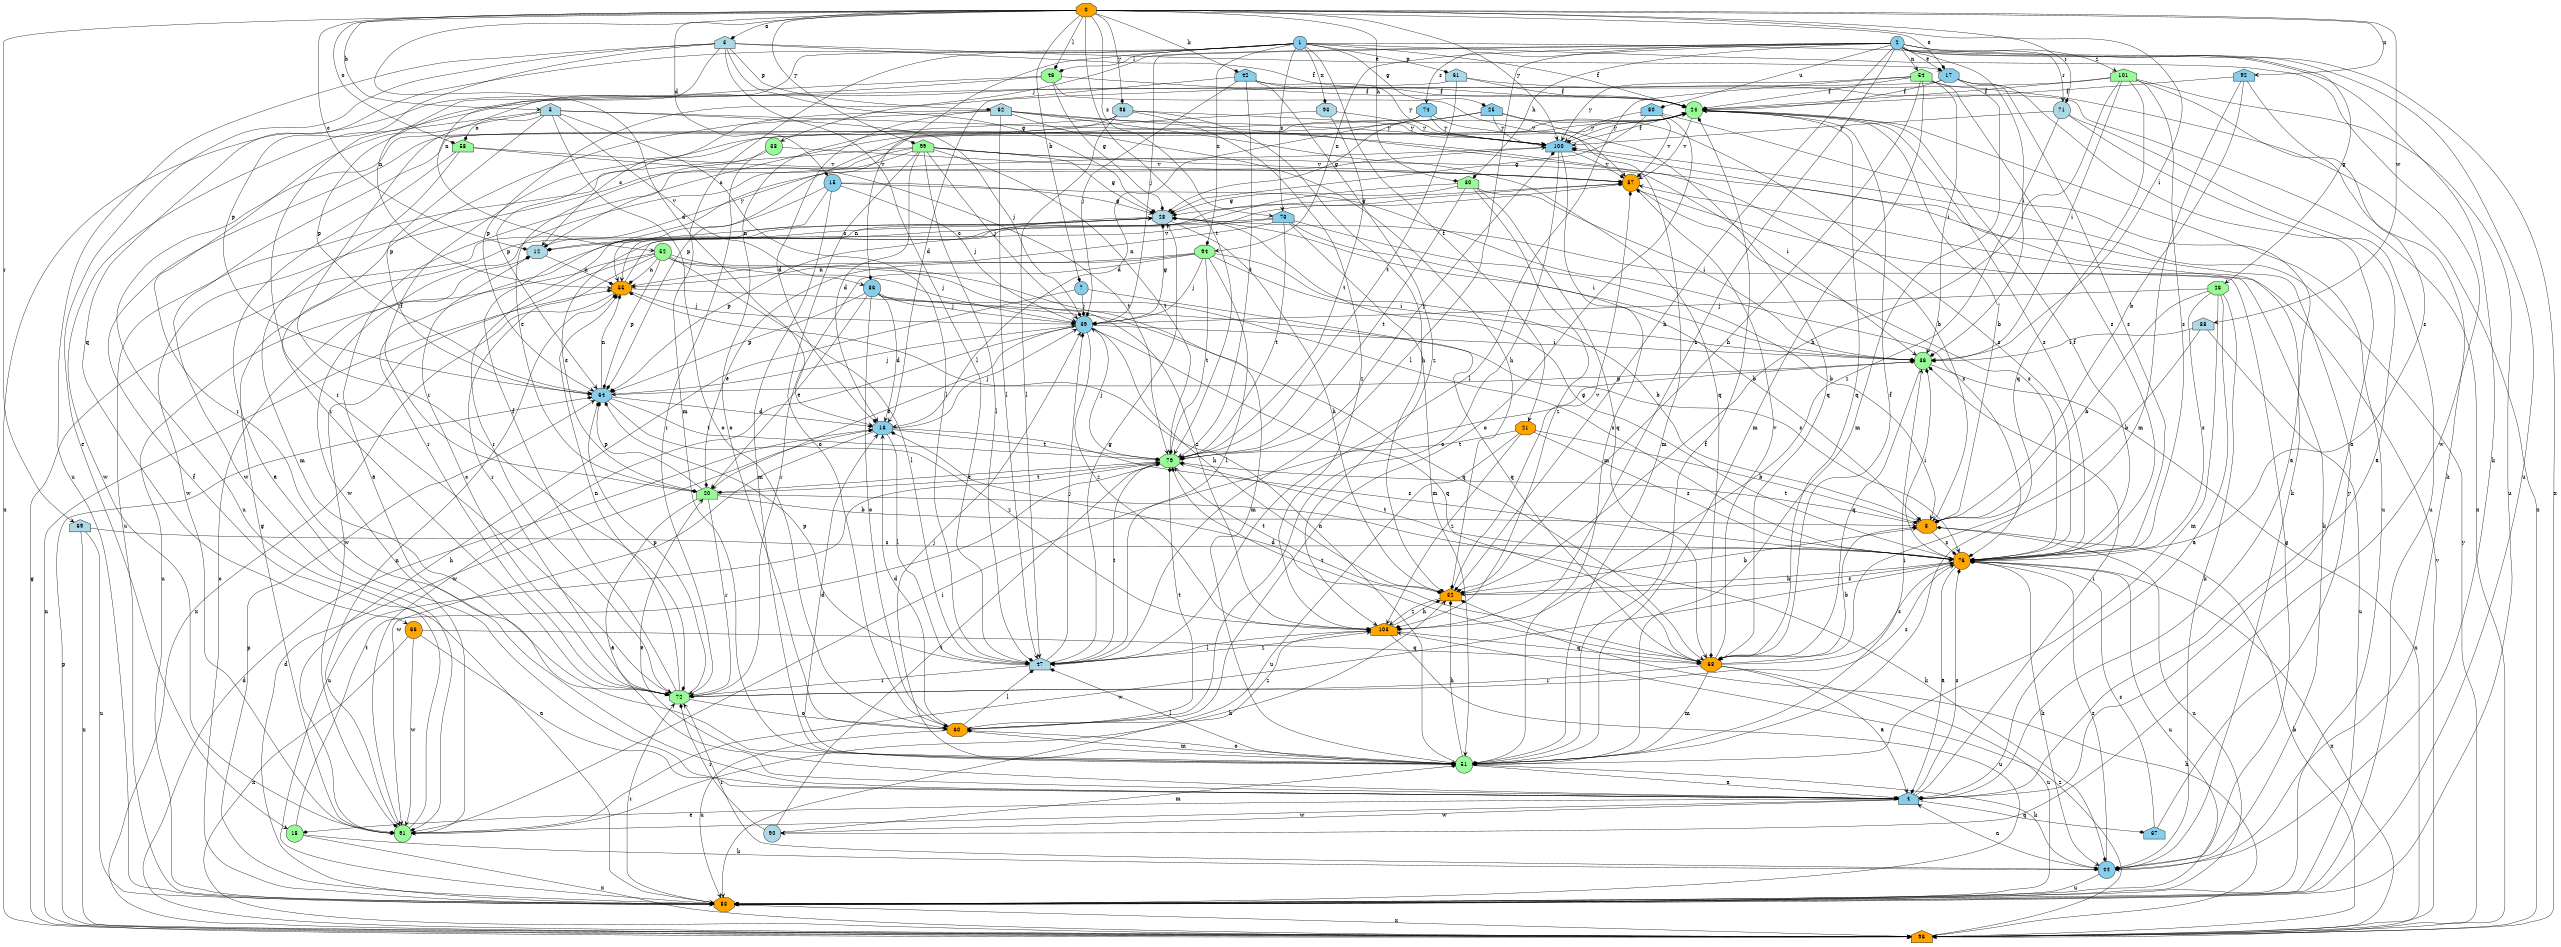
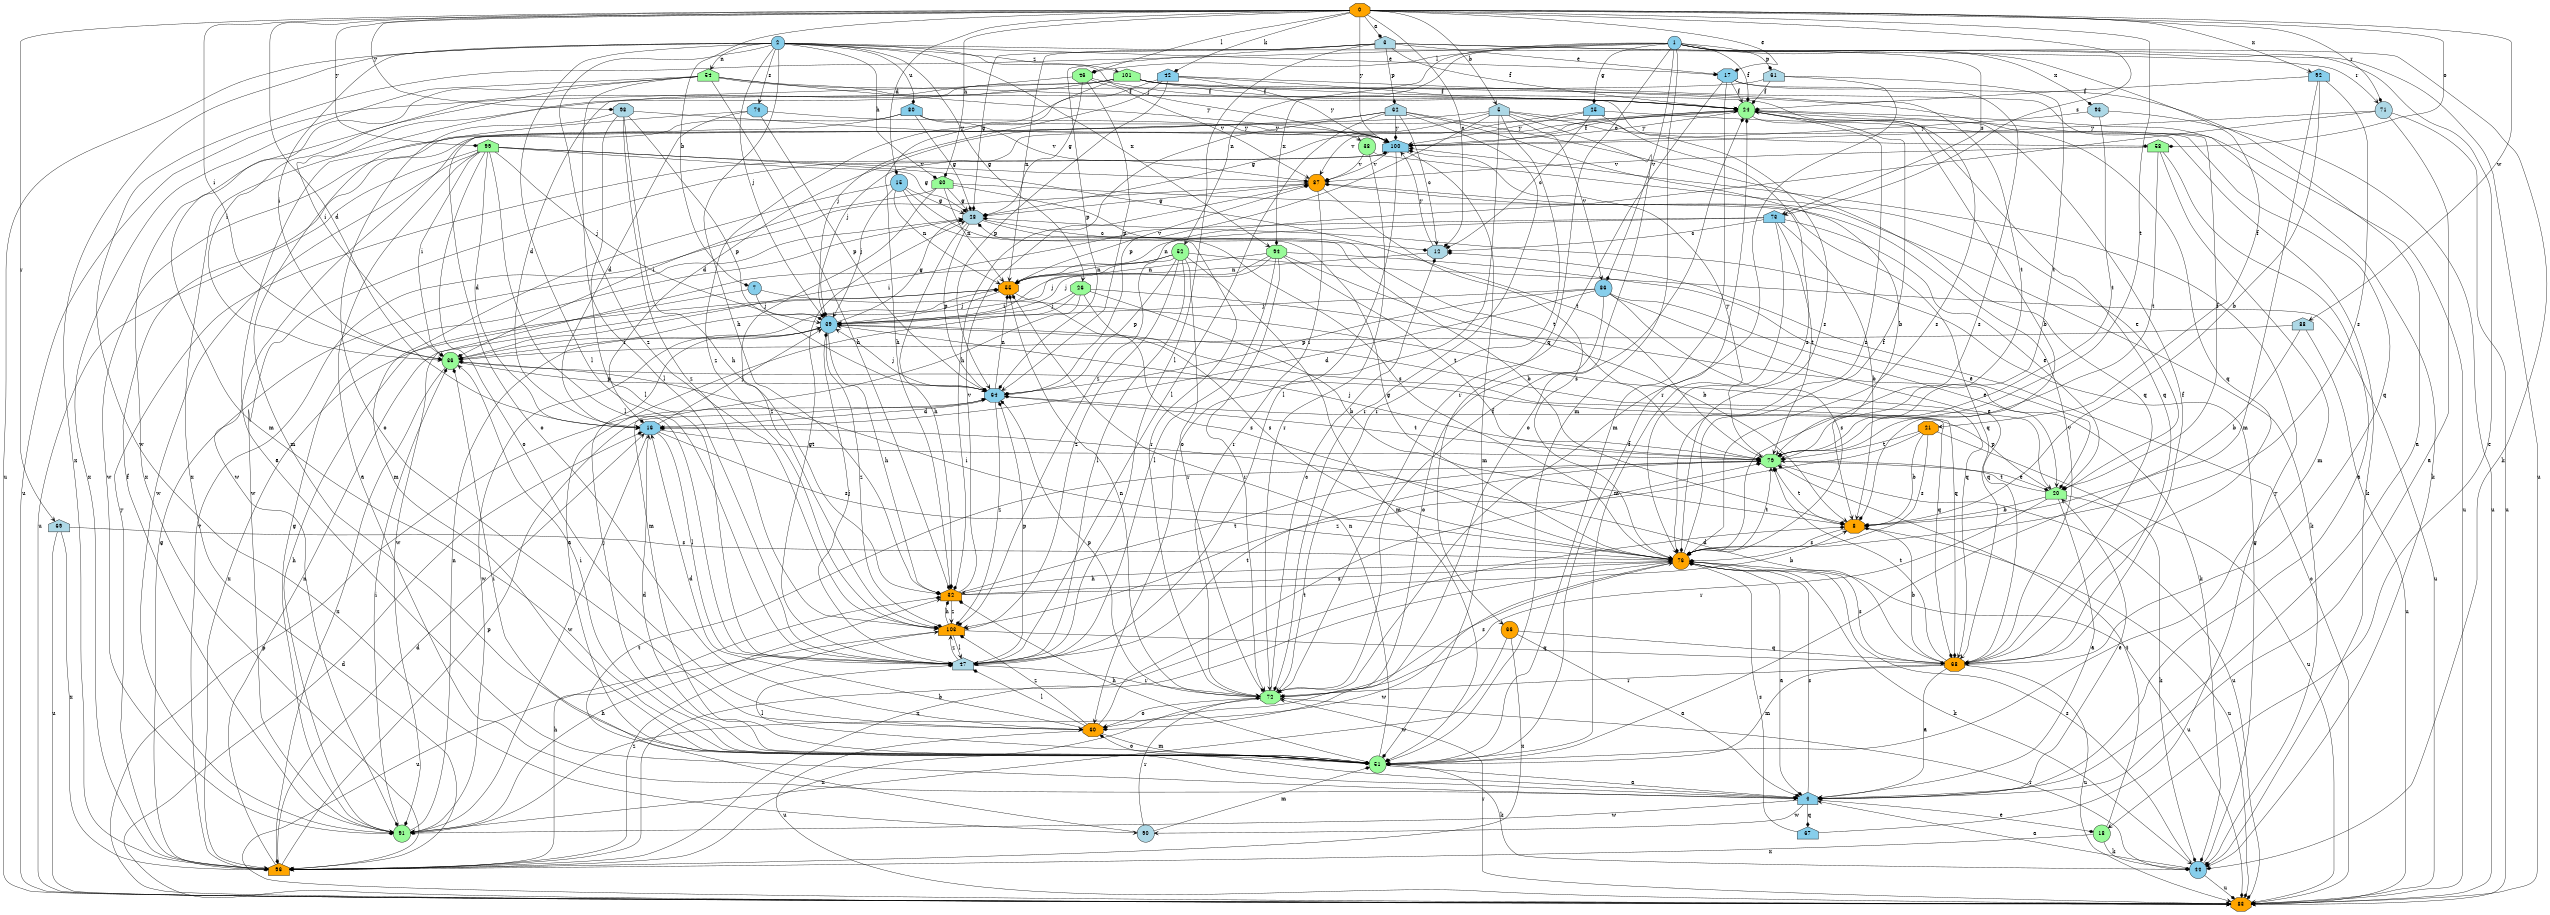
edge "83" -> "96": now "72" -> "96"
